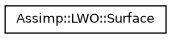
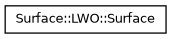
node "Assimp::LWO::Surface": label "Assimp::LWO::Surface" -> "Surface::LWO::Surface"
